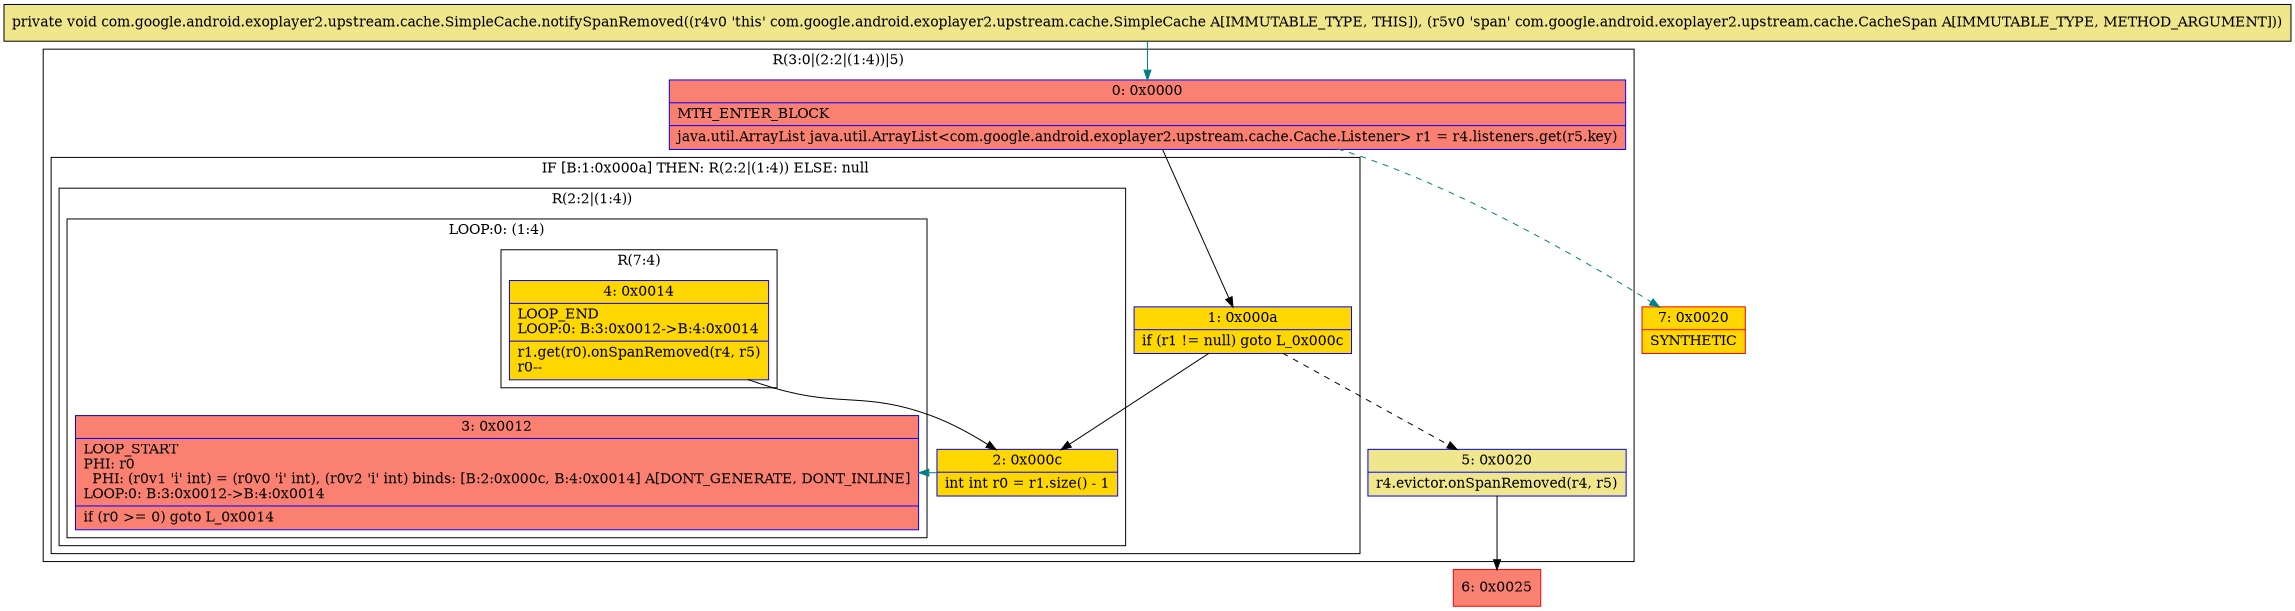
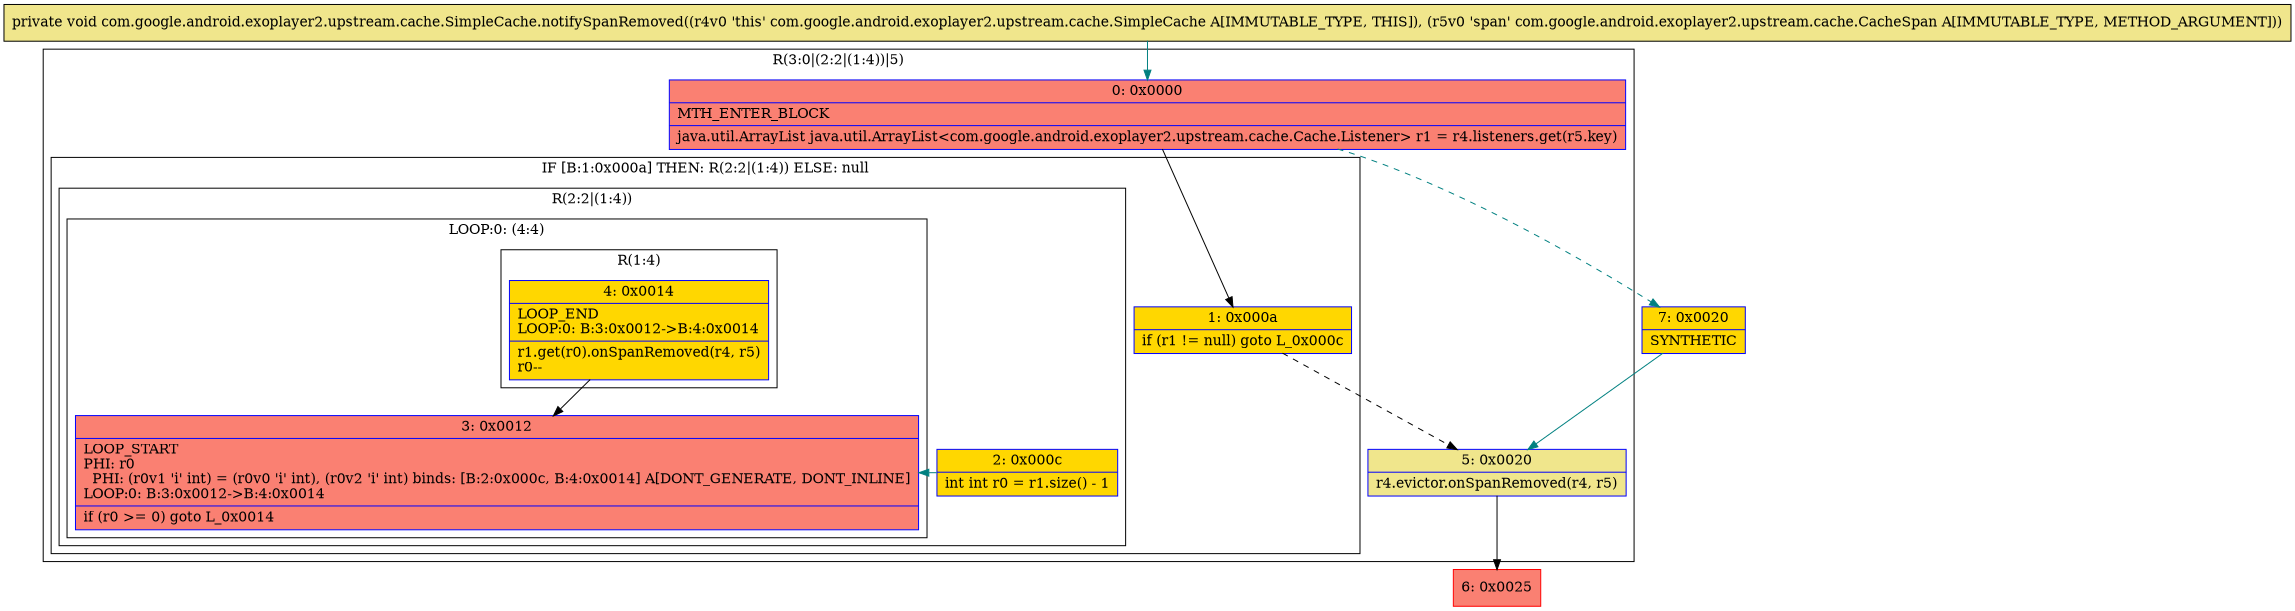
cluster "LOOP:0: (1:4)": label "LOOP:0: (1:4)" -> "LOOP:0: (4:4)"
cluster "R(7:4)": label "R(7:4)" -> "R(1:4)"
node "7: 0x0020": color red -> blue
edge "1: 0x000a" -> "2: 0x000c": removed
edge "7: 0x0020" -> "5: 0x0020": added
edge "4: 0x0014" -> "2: 0x000c": now "4: 0x0014" -> "3: 0x0012"
